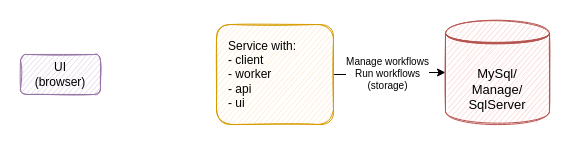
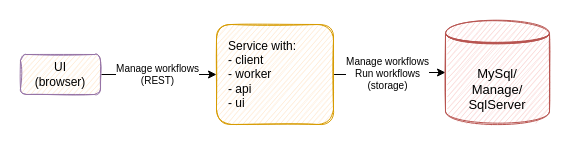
node "UI (browser)": fillcolor #e1d5e7 -> #ffe6cc
edge "UI (browser)" -> "Service with: - client - worker - api - ui": added, label "Manage workflows(REST)"
